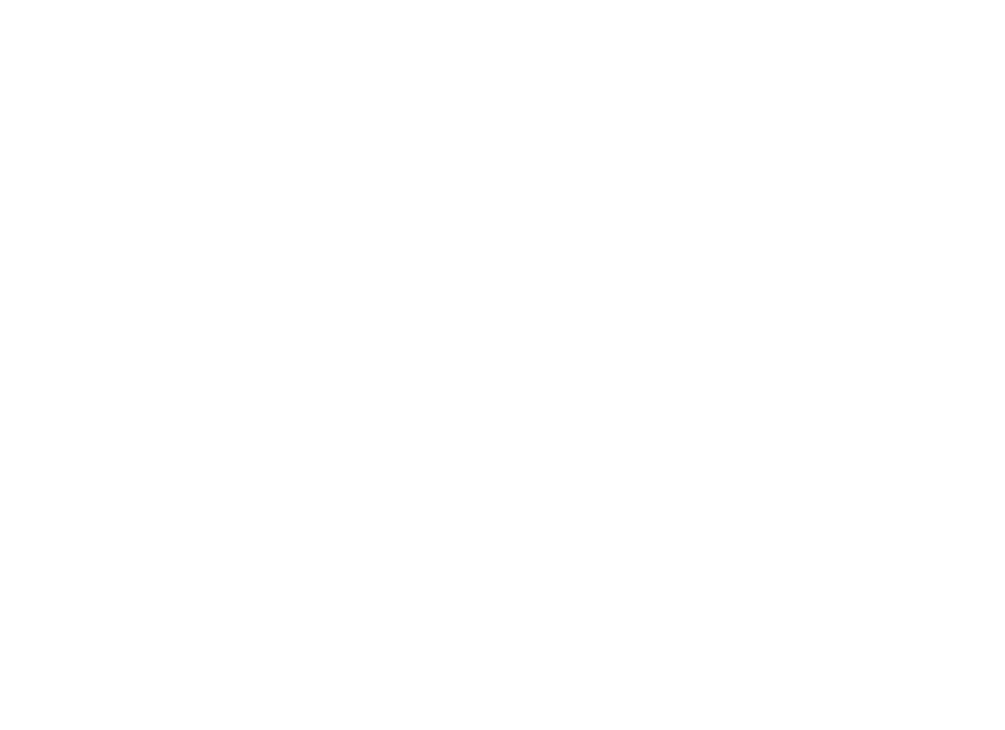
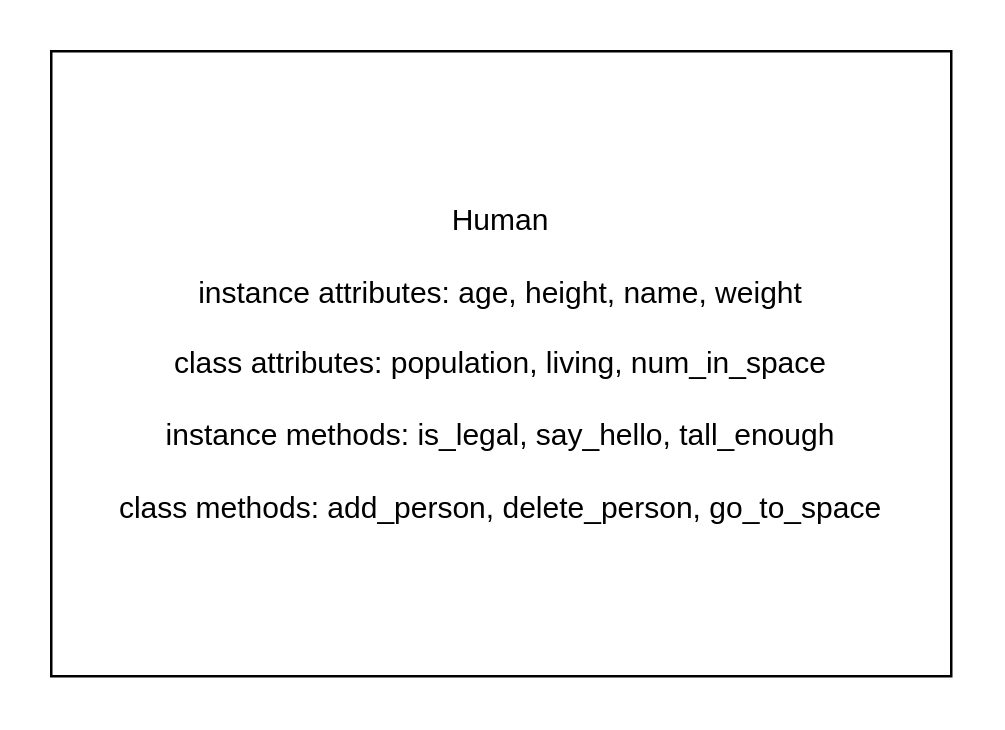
node "Human instance attributes: age, height, name, weight class attributes: population, living, num_in_space instance methods: is_legal, say_hello, tall_enough class methods: add_person, delete_person, go_to_space": added
